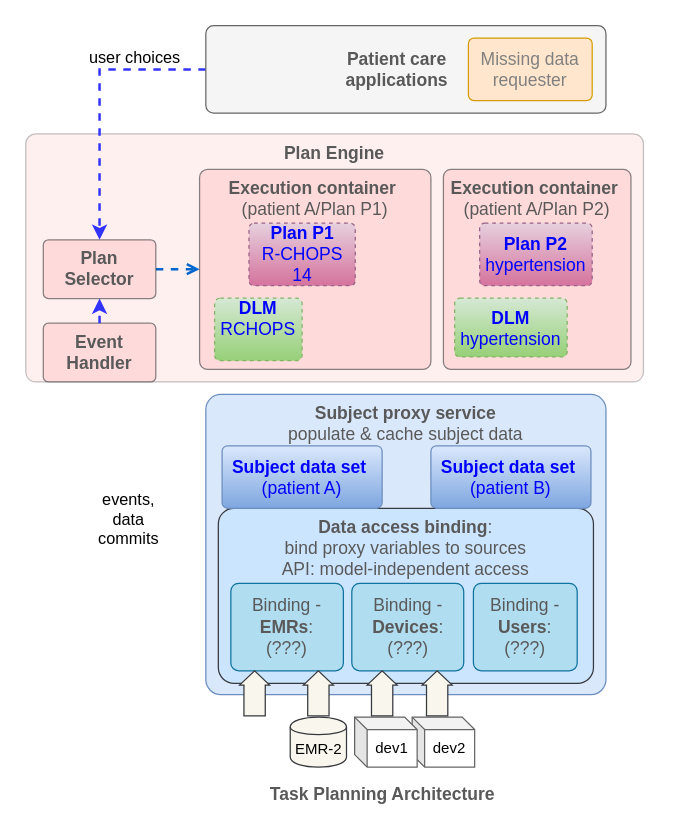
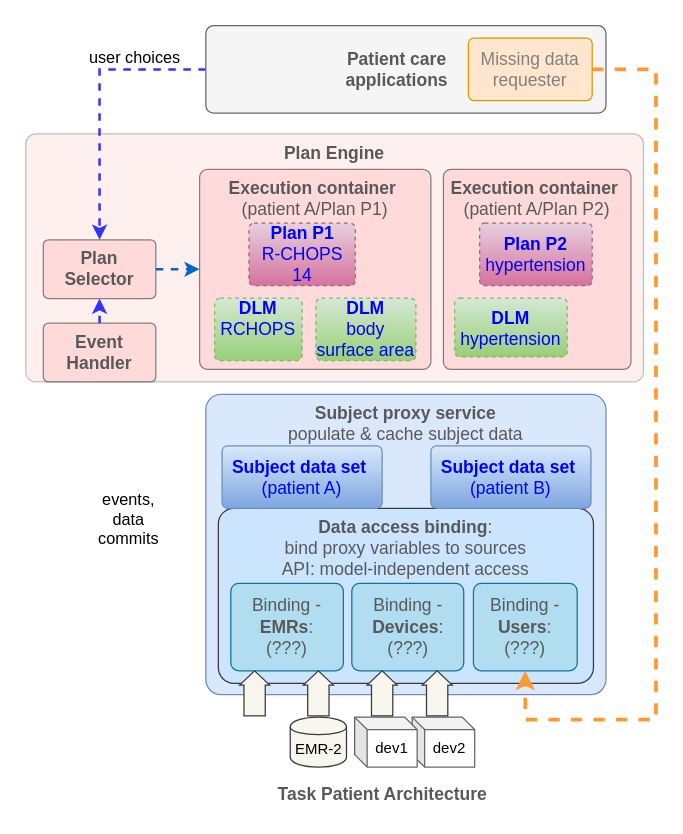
edge "Plan Selector" -> "Execution container (patient A/Plan P1)": arrowhead open -> classic
node "DLM body surface area": added
edge "Missing data requester" -> "Binding - Users: (???)": added
node "Task Planning Architecture": label "Task Planning Architecture" -> "Task Patient Architecture"
